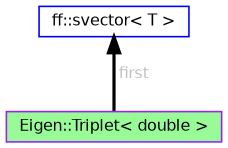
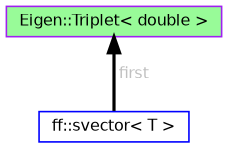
edge "Eigen::Triplet< double >" -> "ff::svector< T >": reversed
